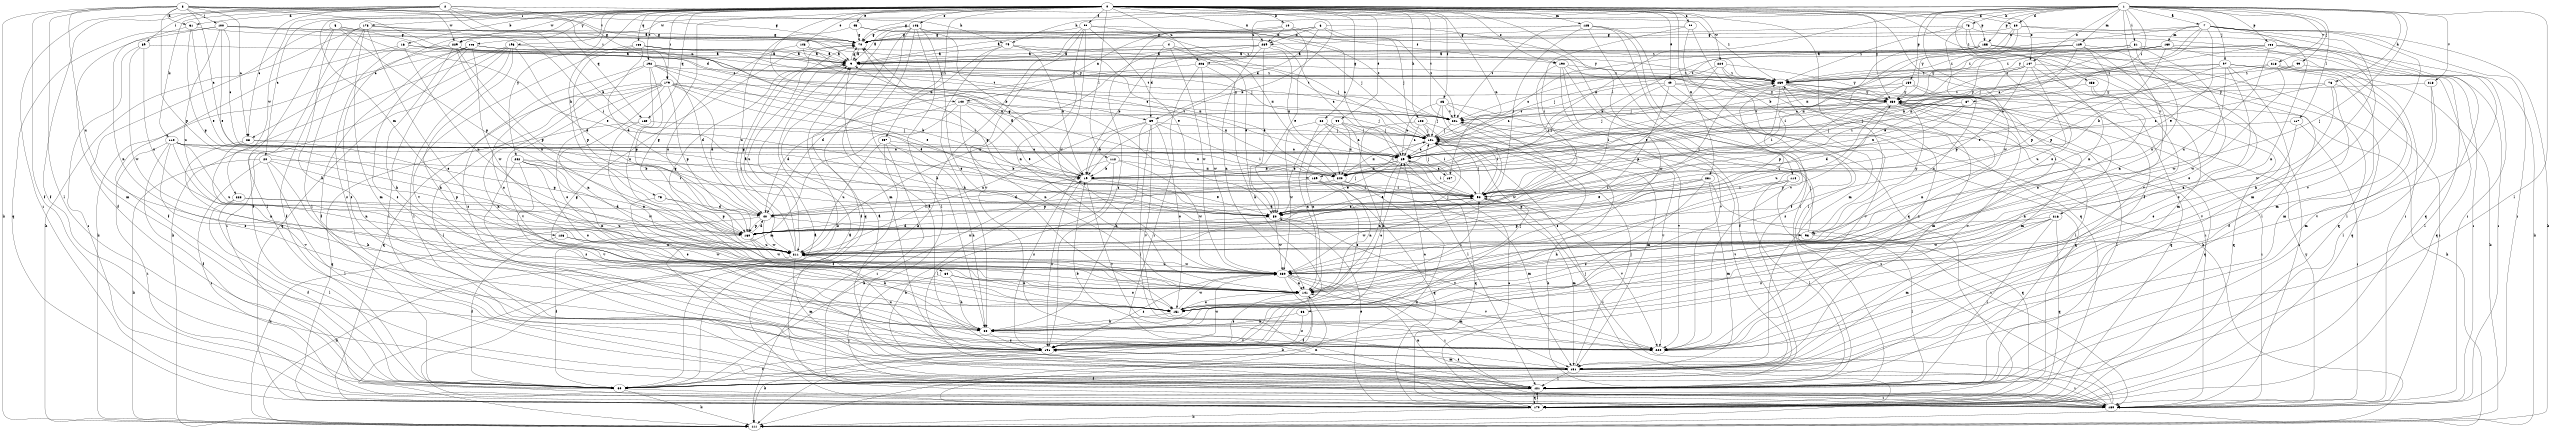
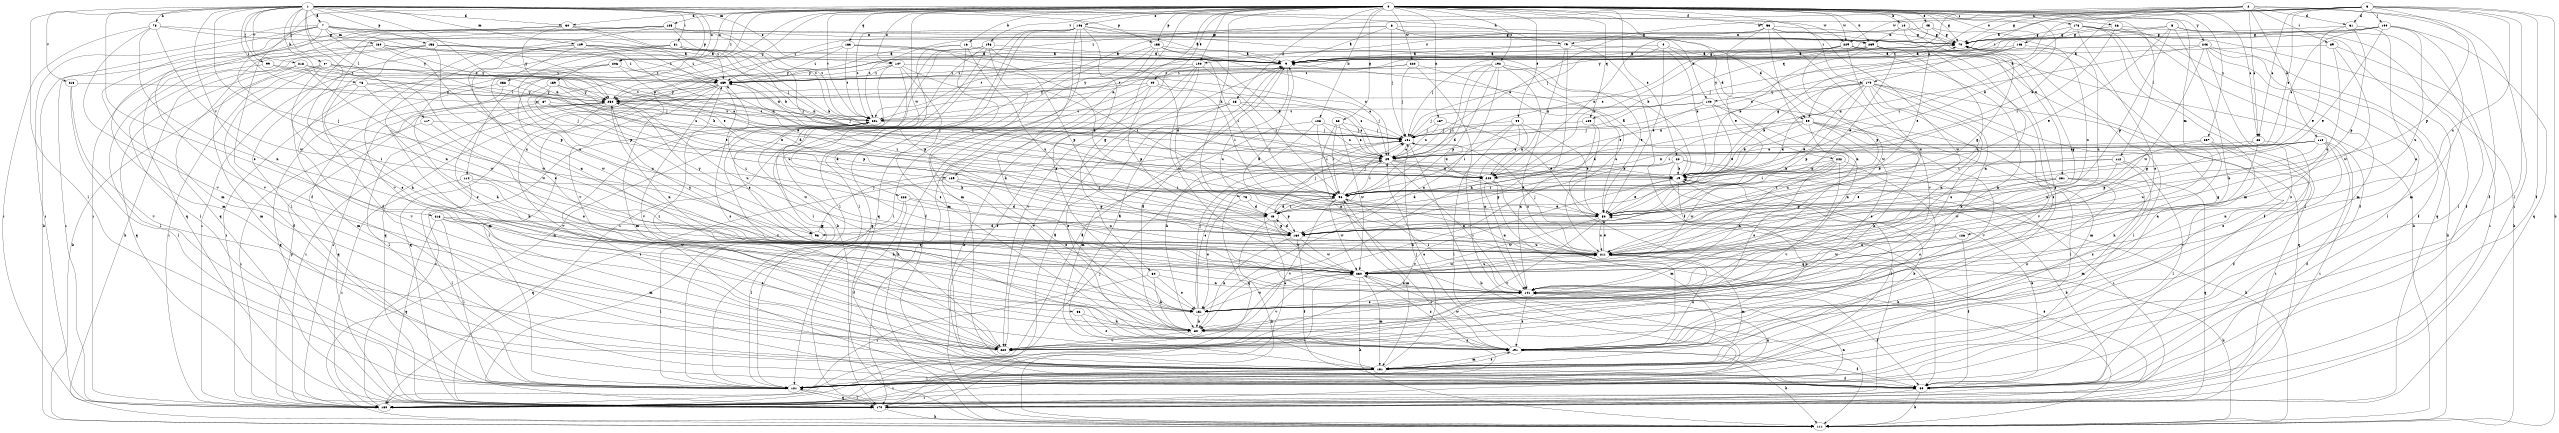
edge "159" -> "90": removed, label "i"
edge "29" -> "137": reversed
edge "211" -> "50": added, label "e"
